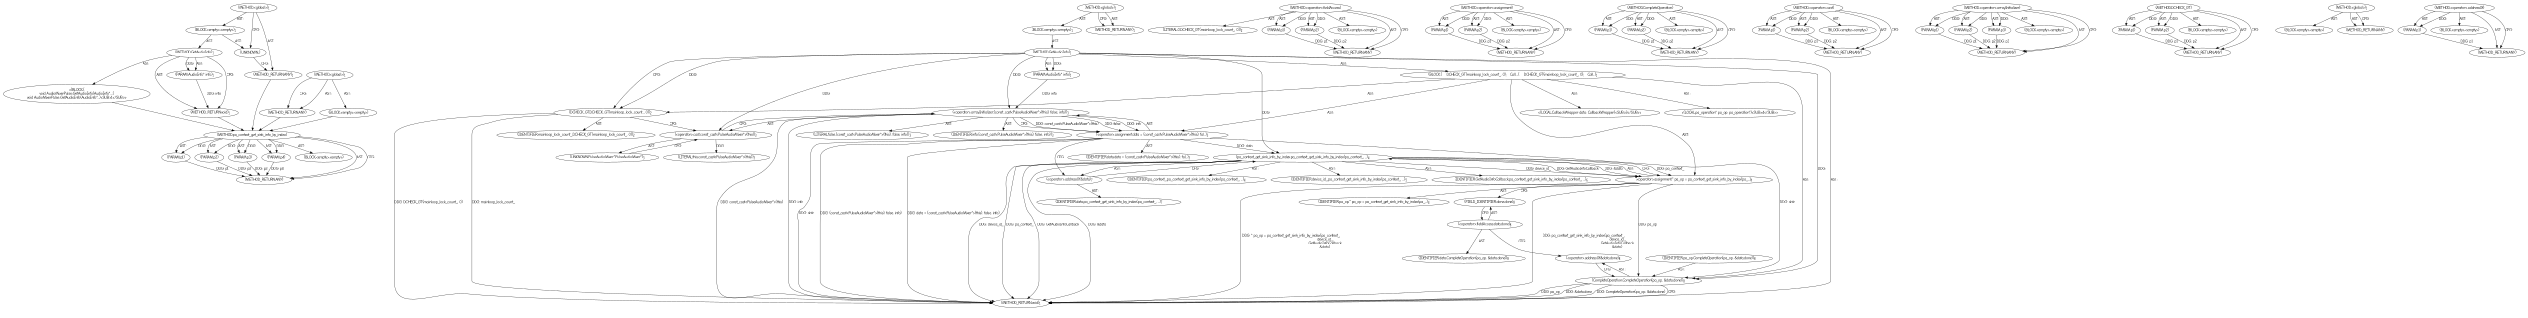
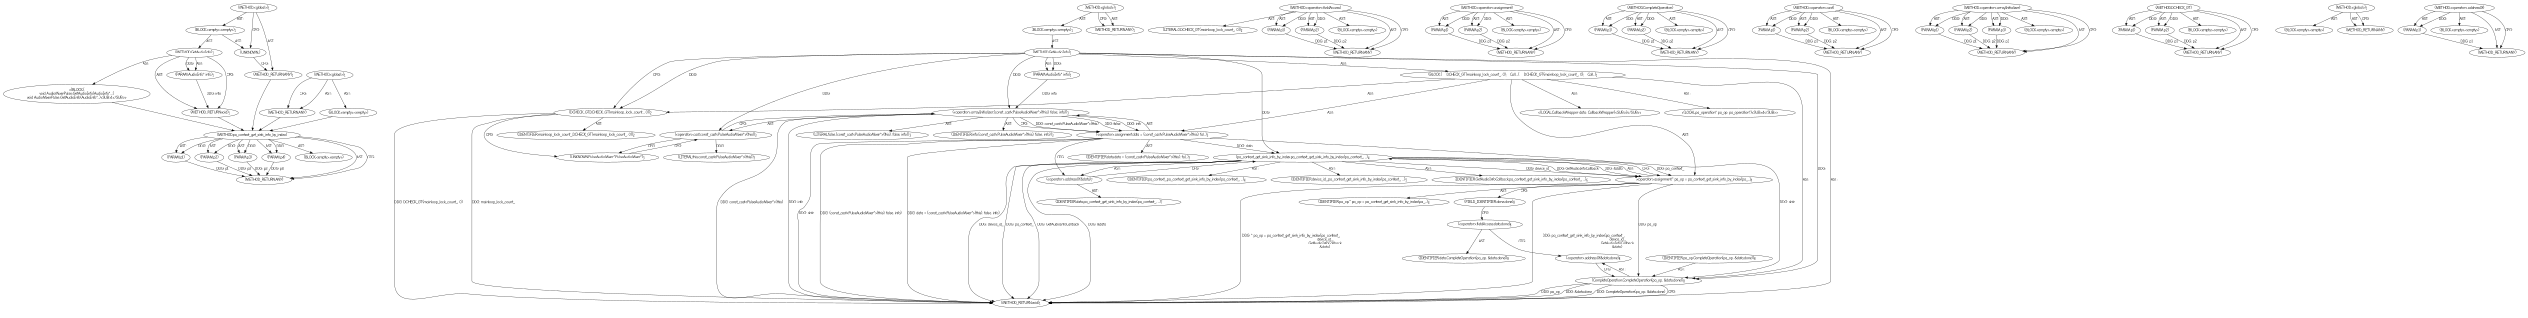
edge "(DCHECK_GT,DCHECK_GT(mainloop_lock_count_, 0))" -> "(<operator>.cast,const_cast<PulseAudioMixer*>(this))": now "(DCHECK_GT,DCHECK_GT(mainloop_lock_count_, 0))" -> "(UNKNOWN,PulseAudioMixer*,PulseAudioMixer*)"
edge "(<operator>.cast,const_cast<PulseAudioMixer*>(this))" -> "(UNKNOWN,PulseAudioMixer*,PulseAudioMixer*)": label "AST: " -> "CFG: "
edge "(<operator>.fieldAccess,data.done)" -> "(FIELD_IDENTIFIER,done,done)": removed, label "AST:"
